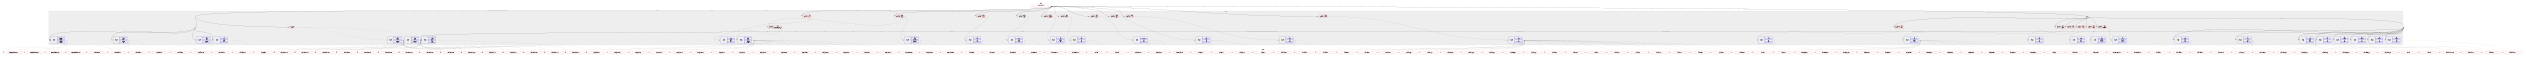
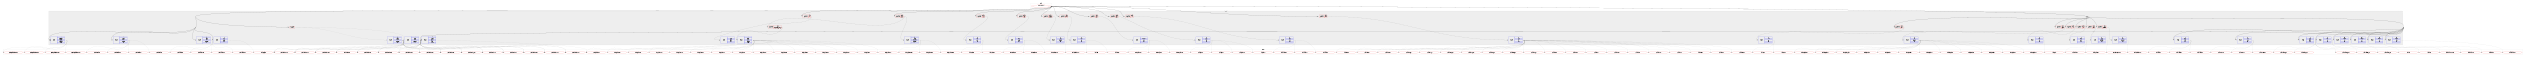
node "sys-libs/readline-7.0_p3": removed
